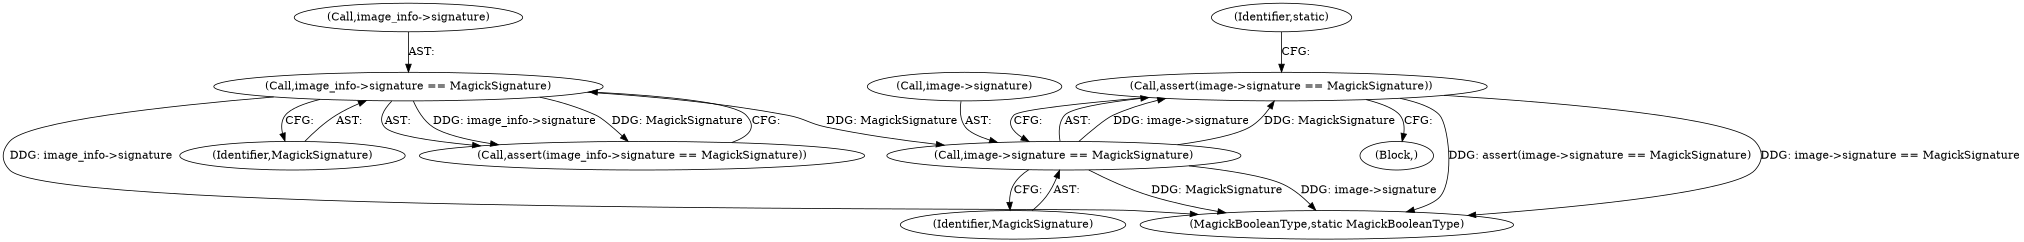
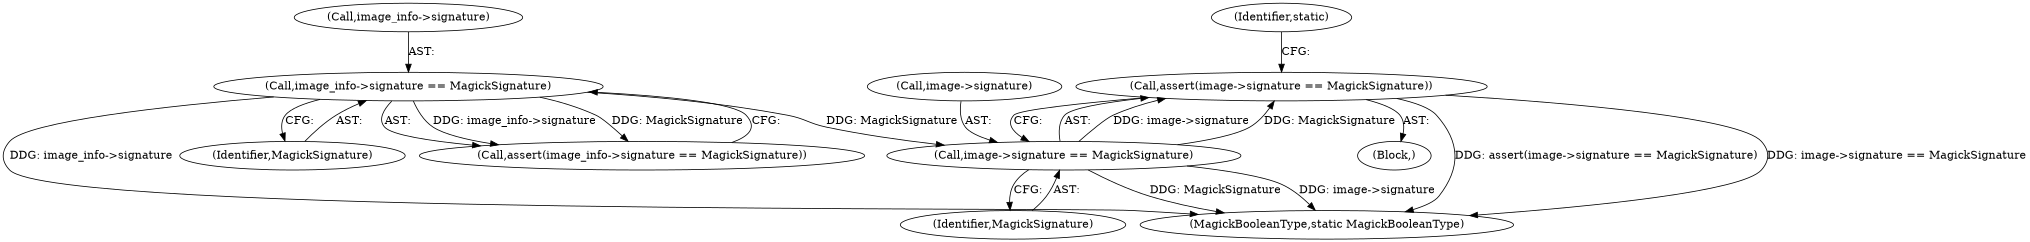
edge "(Call,assert(image->signature == MagickSignature))" -> "(Block,)": label "CFG: " -> "AST: "
